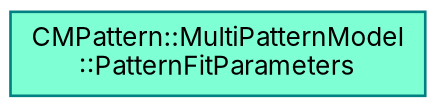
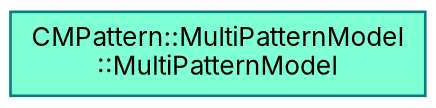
node "CMPattern::MultiPatternModel ::PatternFitParameters": label "CMPattern::MultiPatternModel ::PatternFitParameters" -> "CMPattern::MultiPatternModel ::MultiPatternModel"
